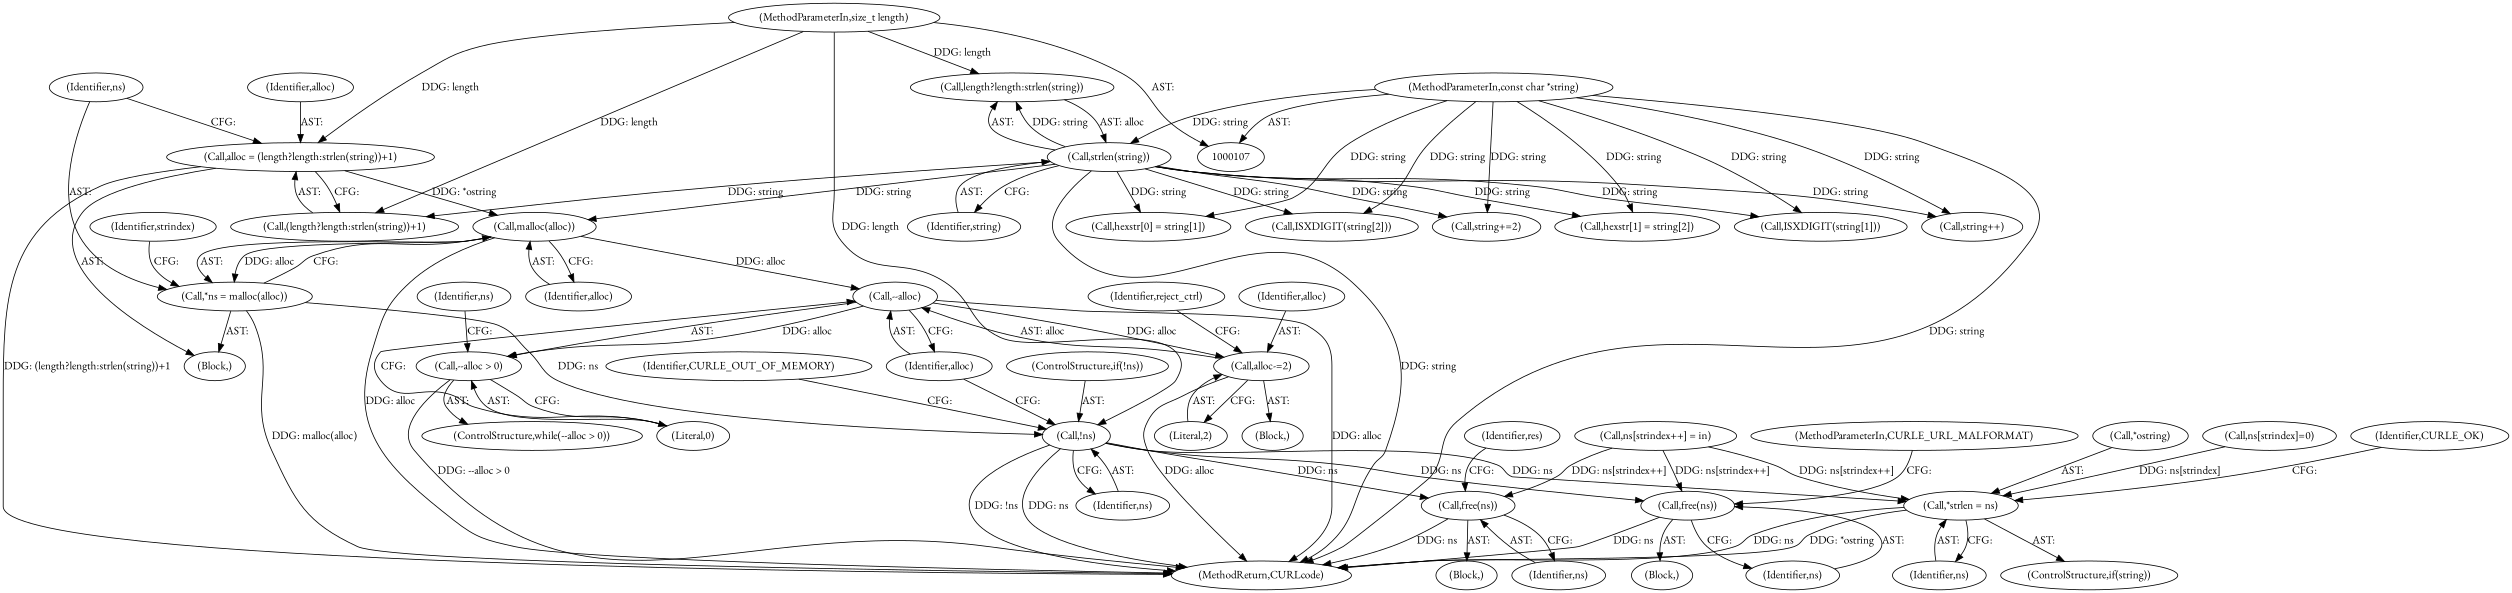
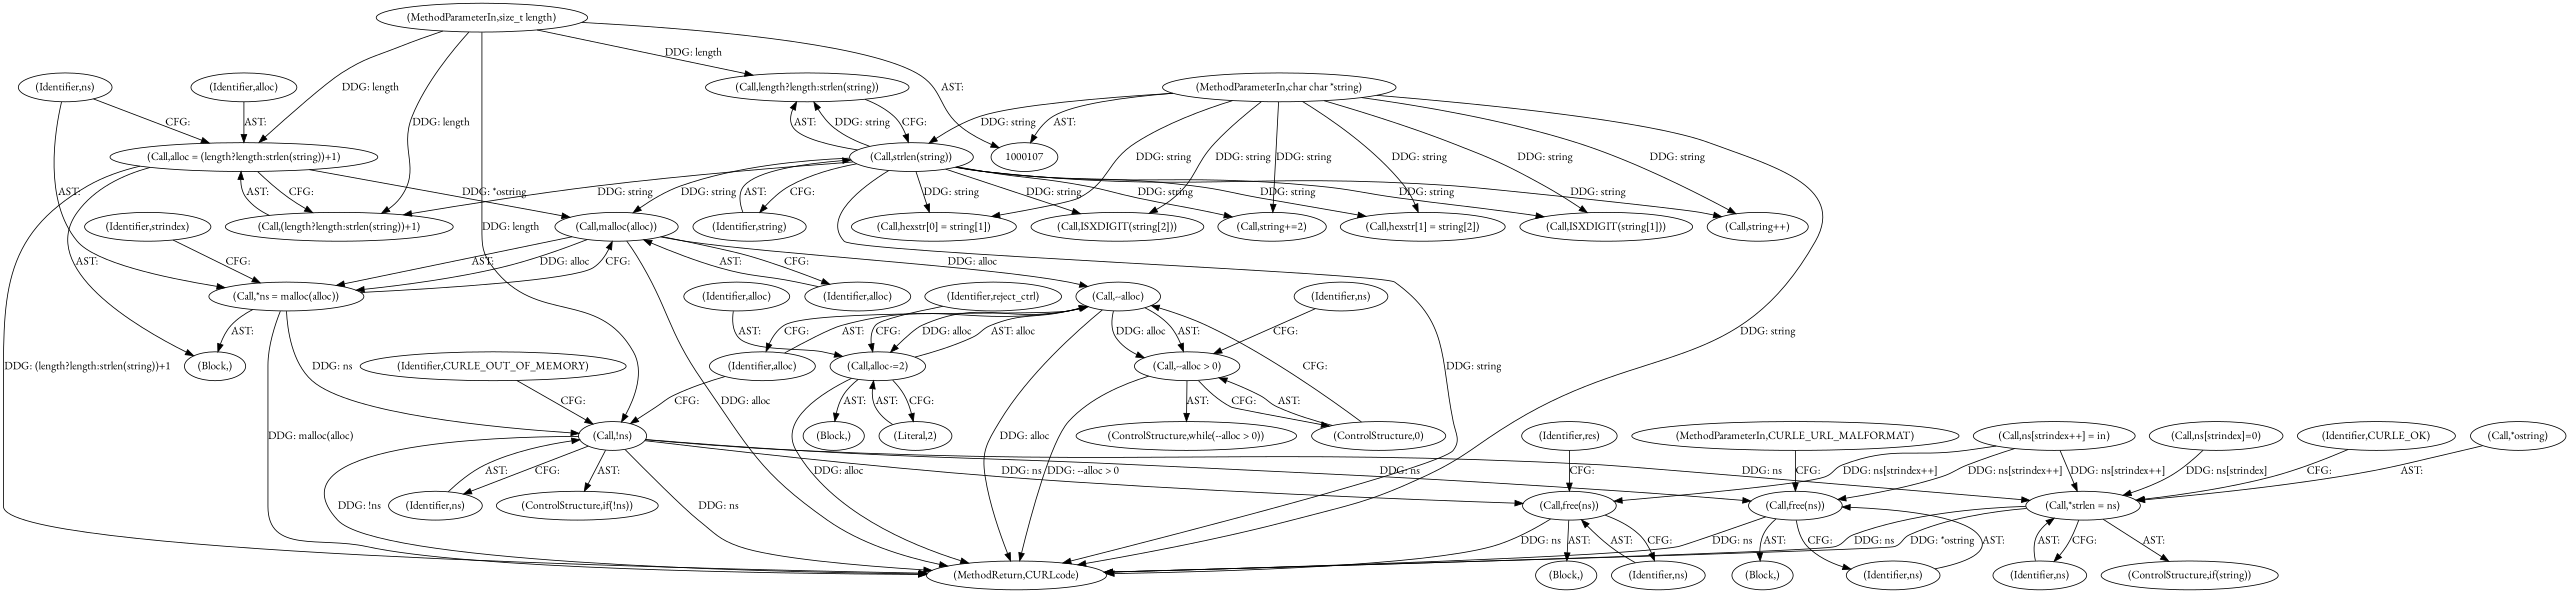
node "(MethodParameterIn,const char *string)": label "(MethodParameterIn,const char *string)" -> "(MethodParameterIn,char char *string)"
edge "(Call,length?length:strlen(string))" -> "(Call,strlen(string))": label "AST: alloc" -> "CFG: "
edge "(ControlStructure,if(!ns))" -> "(Call,!ns)": reversed
node "(Literal,0)": label "(Literal,0)" -> "(ControlStructure,0)"
